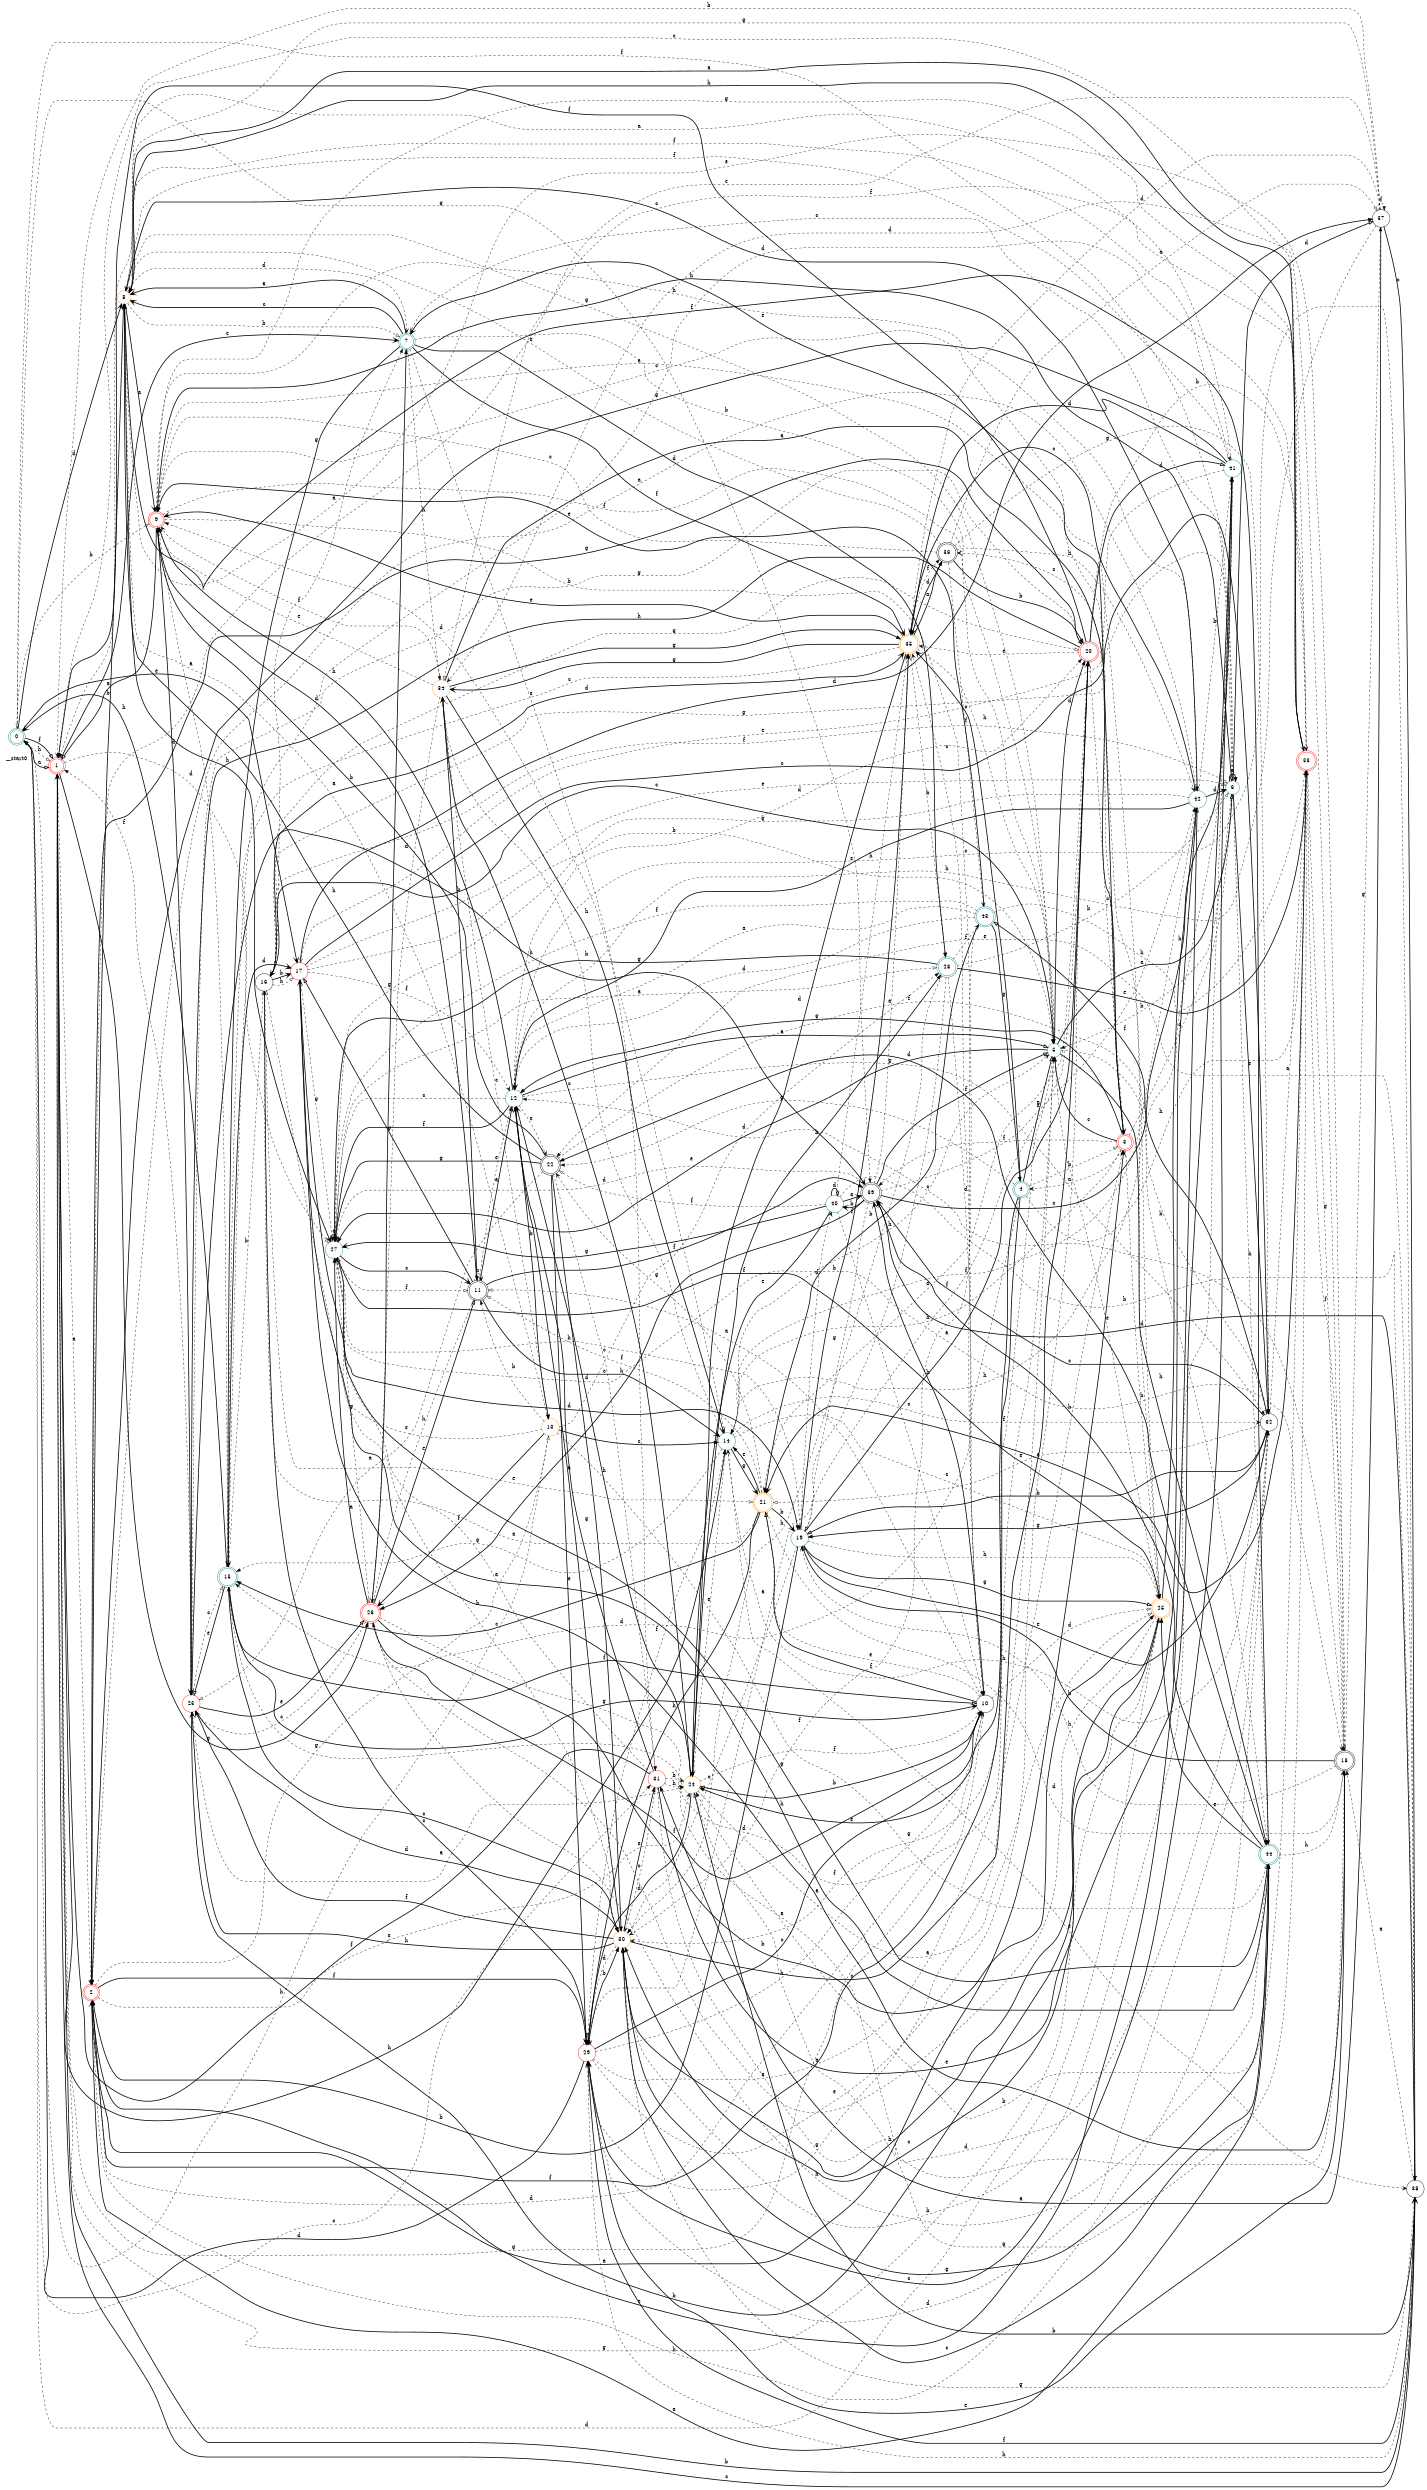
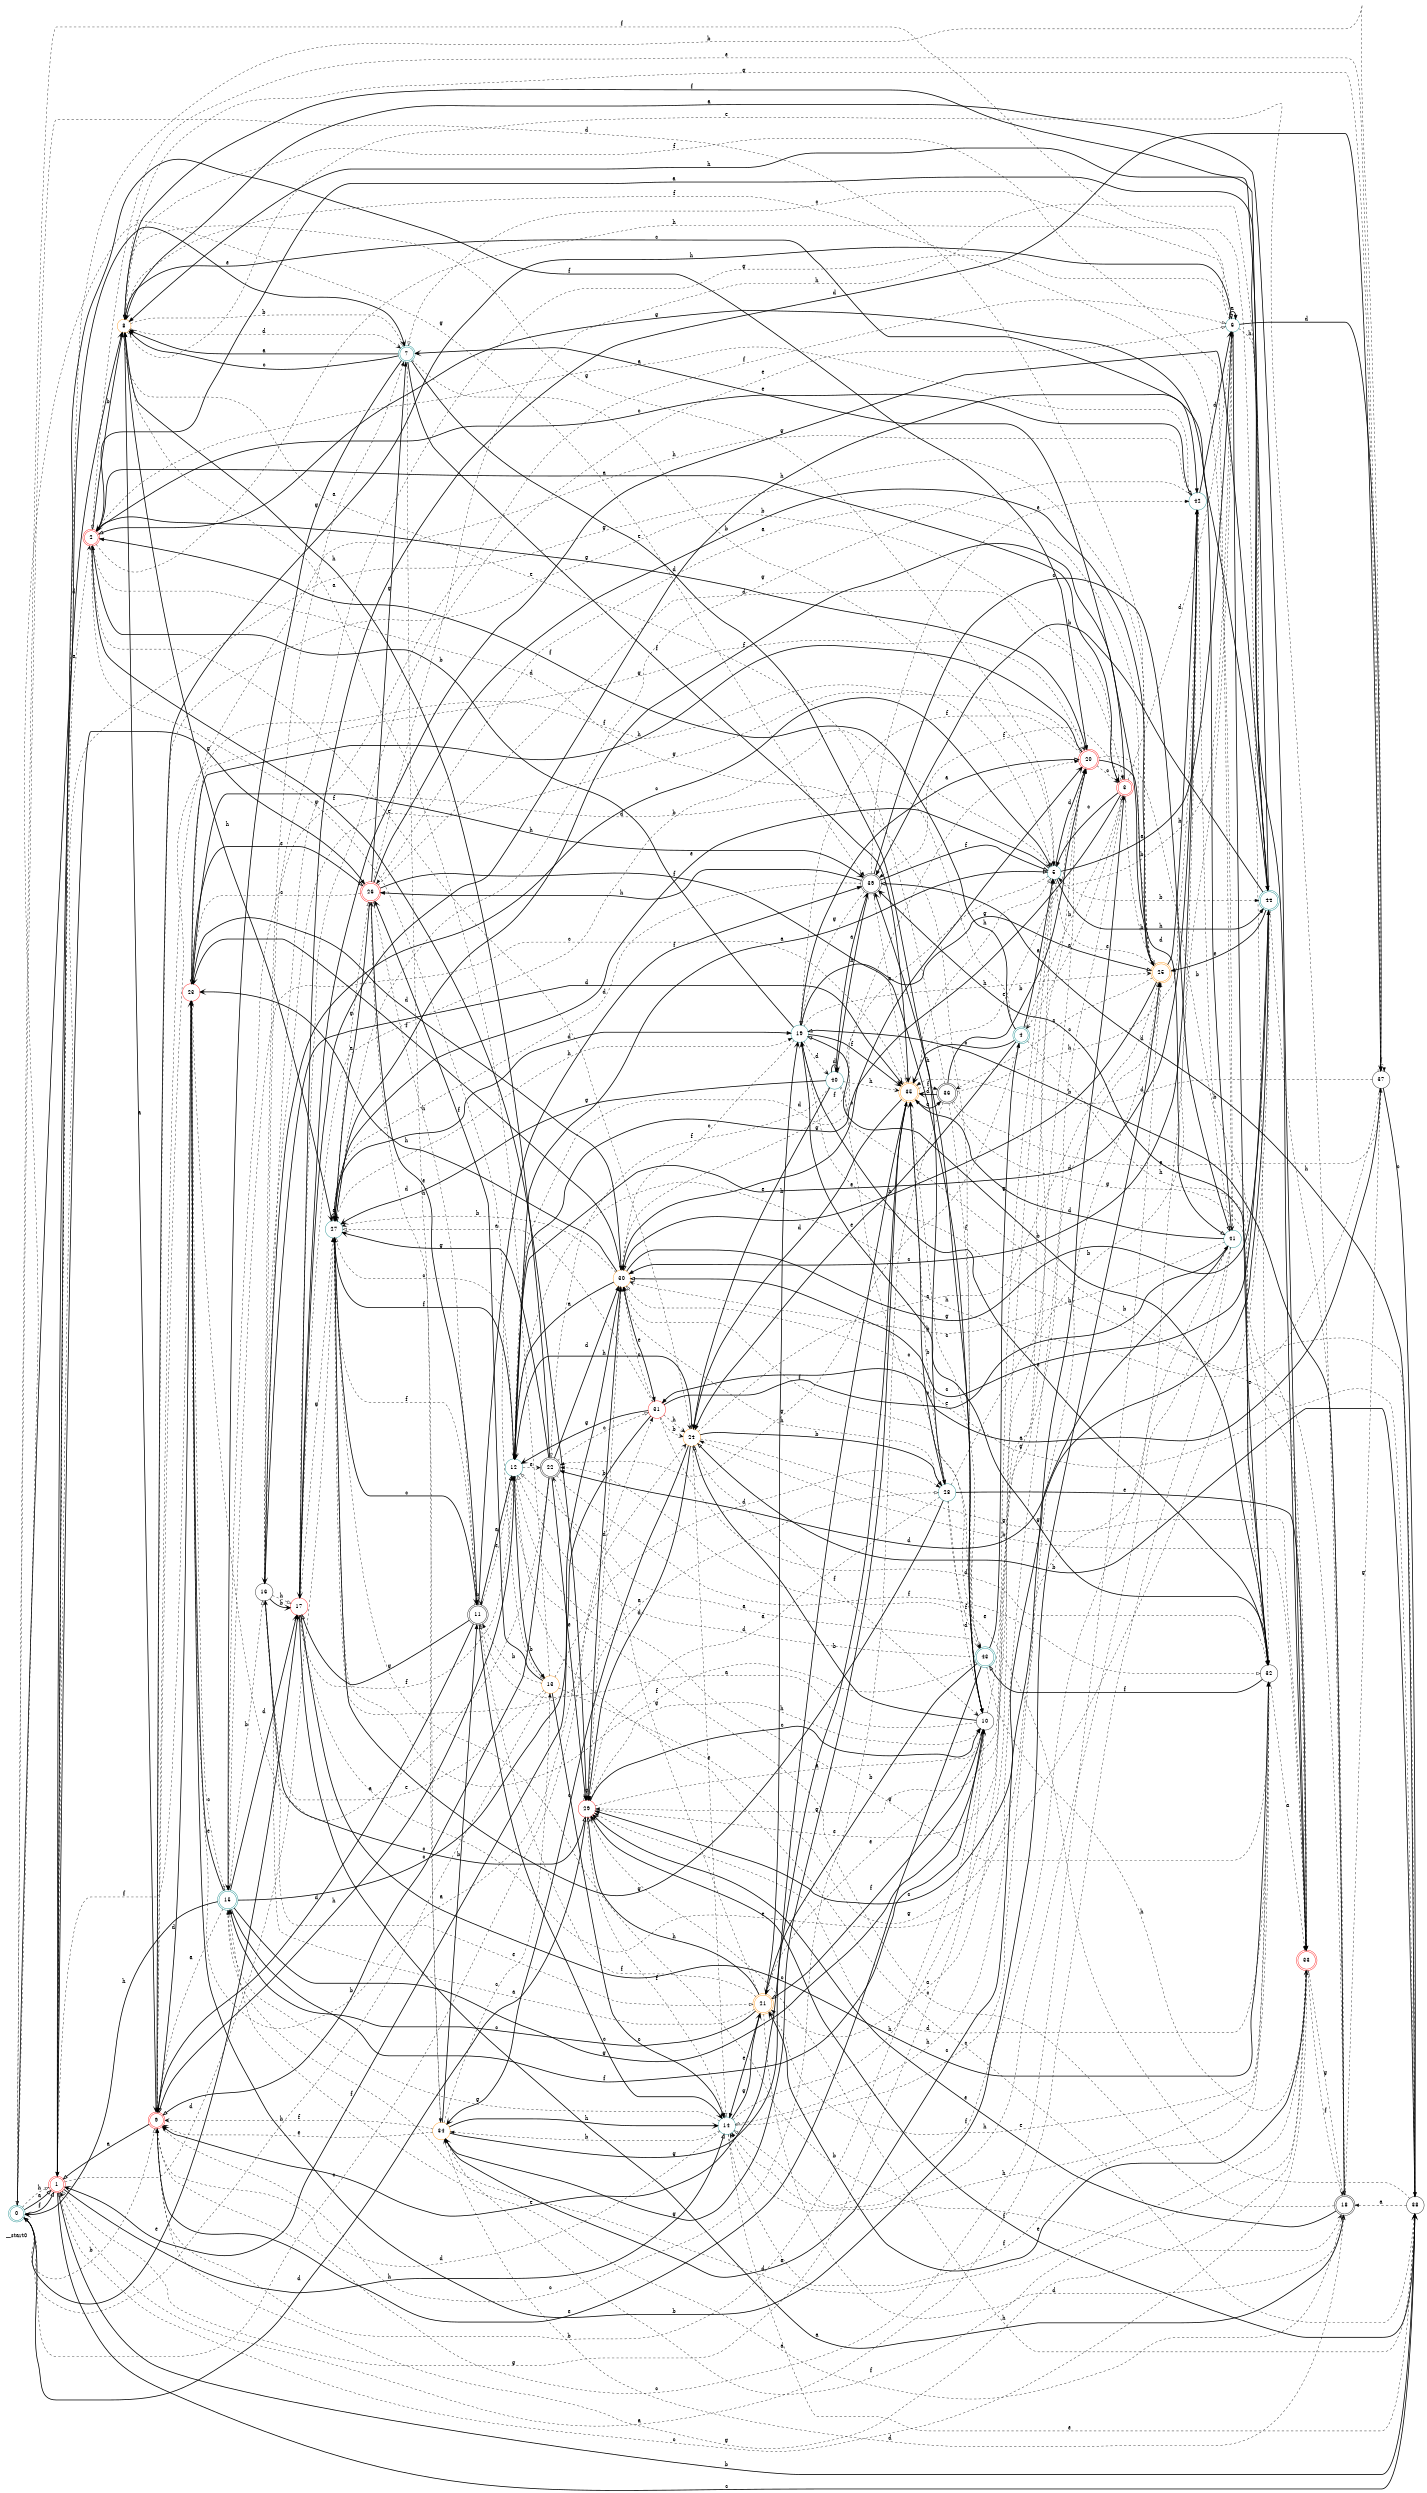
edge "20" -> "1": reversed
edge "42" -> "35": now "28" -> "35"
node "28": shape doublecircle -> circle
edge "7" -> "31": removed, label "e"
